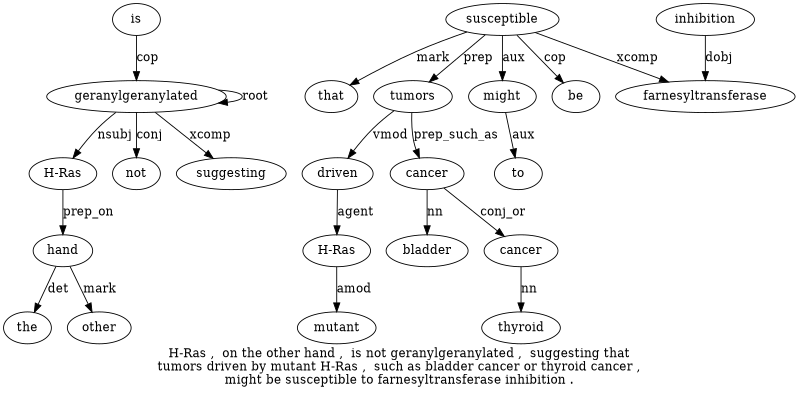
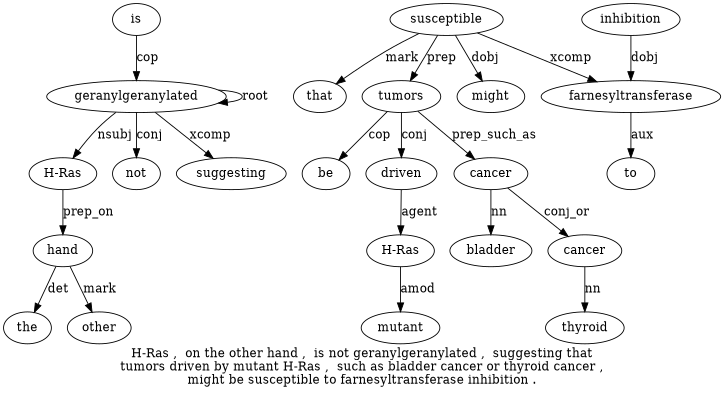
edge "susceptible" -> "be": now "tumors" -> "be"
edge "susceptible" -> "might": label "aux" -> "dobj"
edge "might" -> "to": now "farnesyltransferase" -> "to"
edge "tumors" -> "driven": label "vmod" -> "conj"
